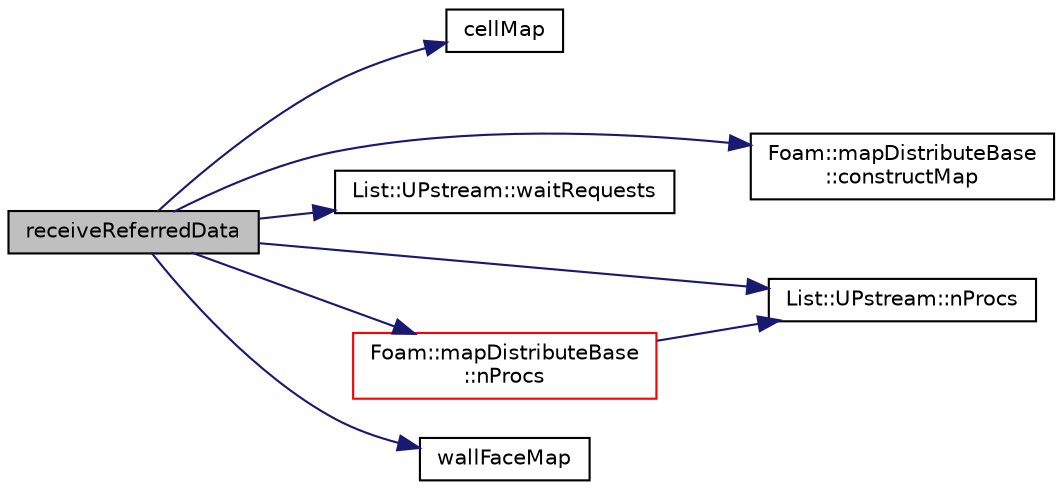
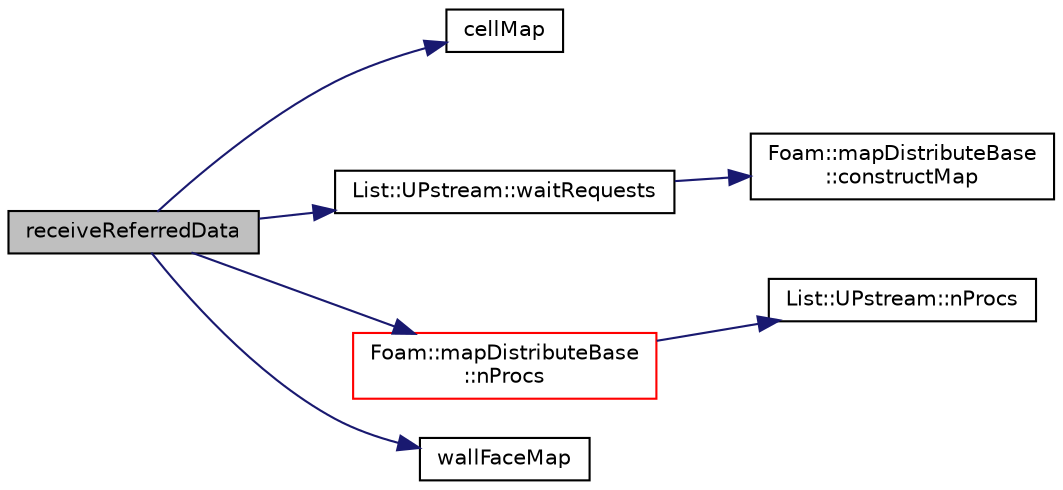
edge "receiveReferredData" -> "Foam::mapDistributeBase ::constructMap": now "List::UPstream::waitRequests" -> "Foam::mapDistributeBase ::constructMap"
edge "receiveReferredData" -> "List::UPstream::nProcs": removed
